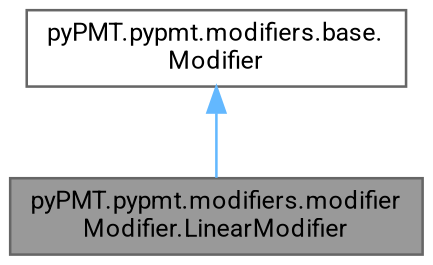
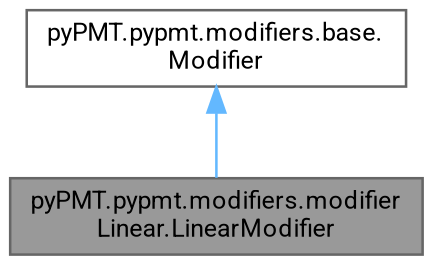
node "pyPMT.pypmt.modifiers.modifier Modifier.LinearModifier": label "pyPMT.pypmt.modifiers.modifier Modifier.LinearModifier" -> "pyPMT.pypmt.modifiers.modifier Linear.LinearModifier"
